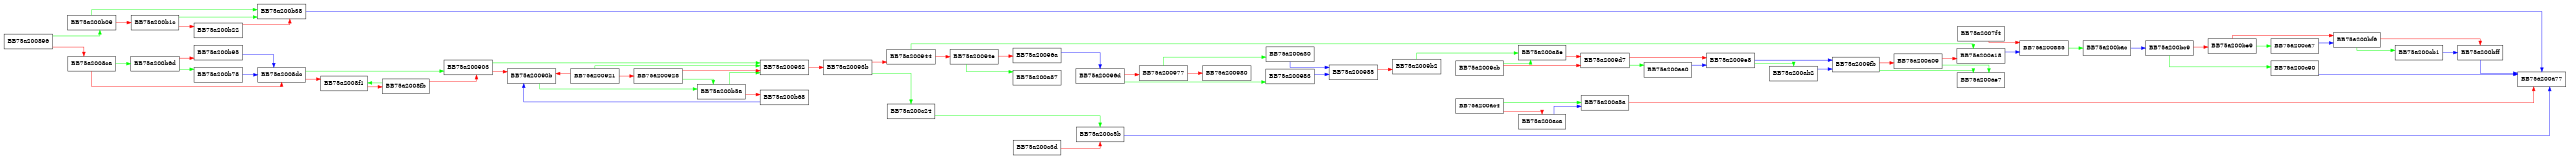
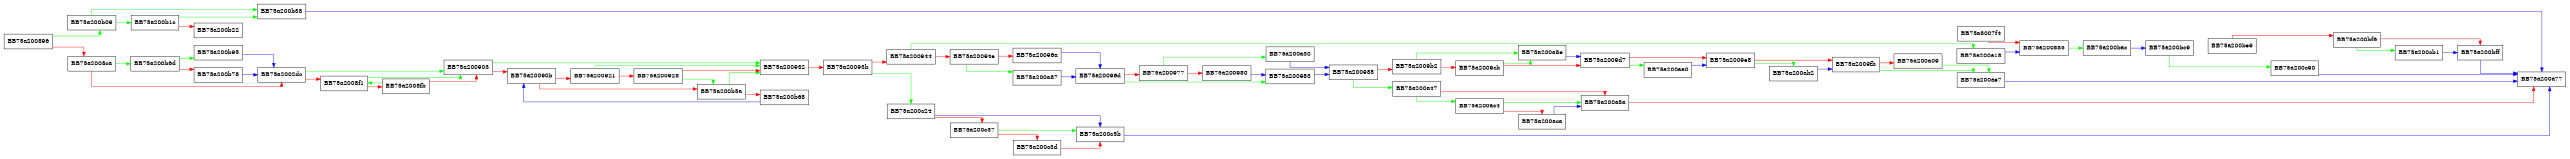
edge "BB75a200b09" -> "BB75a200b1c": color red -> green
edge "BB75a200b22" -> "BB75a200b38": removed
node "BB75a2007f4": label "BB75a2007f4" -> "BB75a8007f4"
node "BB75a200ca7": removed
edge "BB75a200bc9" -> "BB75a200be9": removed
edge "BB75a200a8e" -> "BB75a2009d7": color red -> blue
edge "BB75a200b6d" -> "BB75a200b95": color red -> green
edge "BB75a200a09" -> "BB75a200a18": removed
edge "BB75a2009e8" -> "BB75a2009fb": color blue -> red
edge "BB75a2009b2" -> "BB75a2009cb": added
edge "BB75a200b6d" -> "BB75a200b78": color green -> red
edge "BB75a200921" -> "BB75a20090b": reversed
node "BB75a2008dc": label "BB75a2008dc" -> "BB75a2002dc"
edge "BB75a200980" -> "BB75a200983": added
edge "BB75a2008f1" -> "BB75a200903": added
edge "BB75a200a87" -> "BB75a20096d": added
edge "BB75a200ae7" -> "BB75a200a77": added
edge "BB75a20090b" -> "BB75a200b5a": color green -> red
node "BB75a200a47": added
edge "BB75a200c24" -> "BB75a200c5b": color green -> blue
node "BB75a200c37": added
